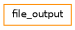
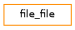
node "file_output": label "file_output" -> "file_file"
